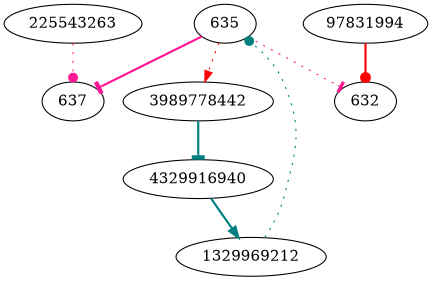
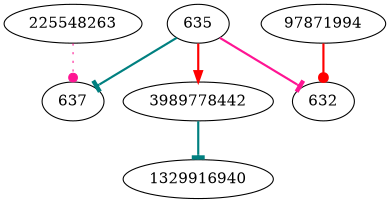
node "225543263": label "225543263" -> "225548263"
node "97831994": label "97831994" -> "97871994"
edge "635" -> "3989778442": style dotted -> bold
edge "635" -> "637": color deeppink -> teal
edge "635" -> "632": style dotted -> bold
node "4329916940": label "4329916940" -> "1329916940"
node "1329969212": removed
